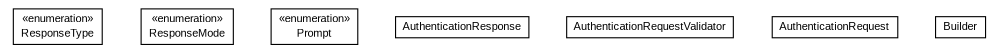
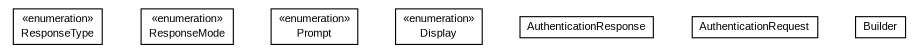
node "Display": added
node "AuthenticationRequestValidator": removed
